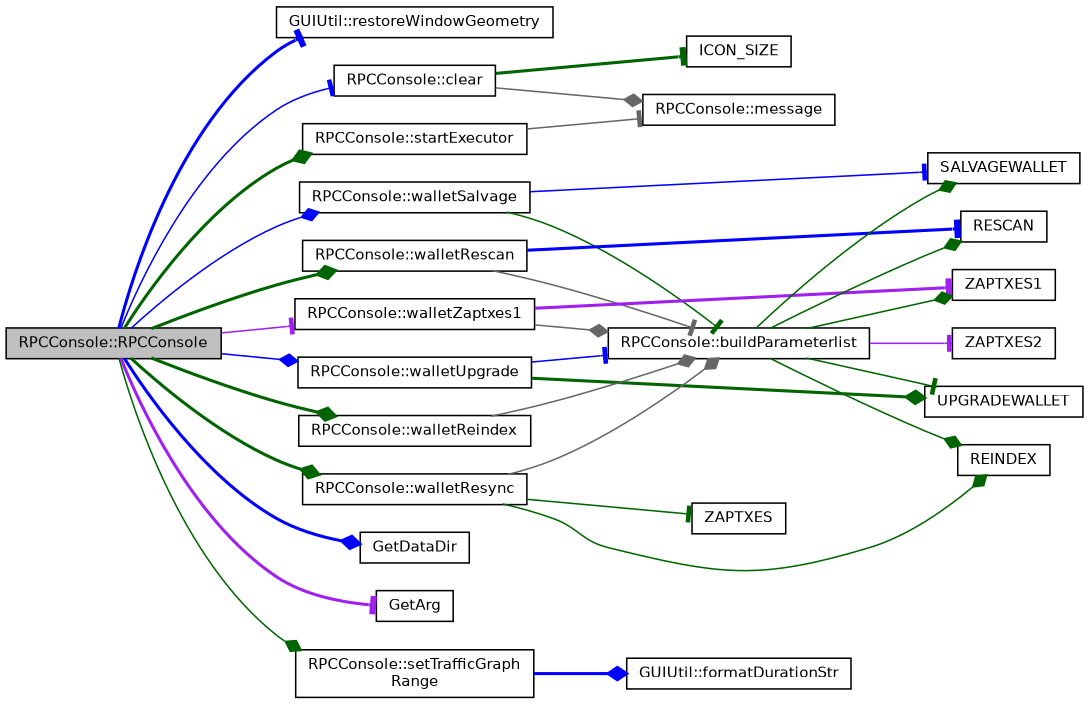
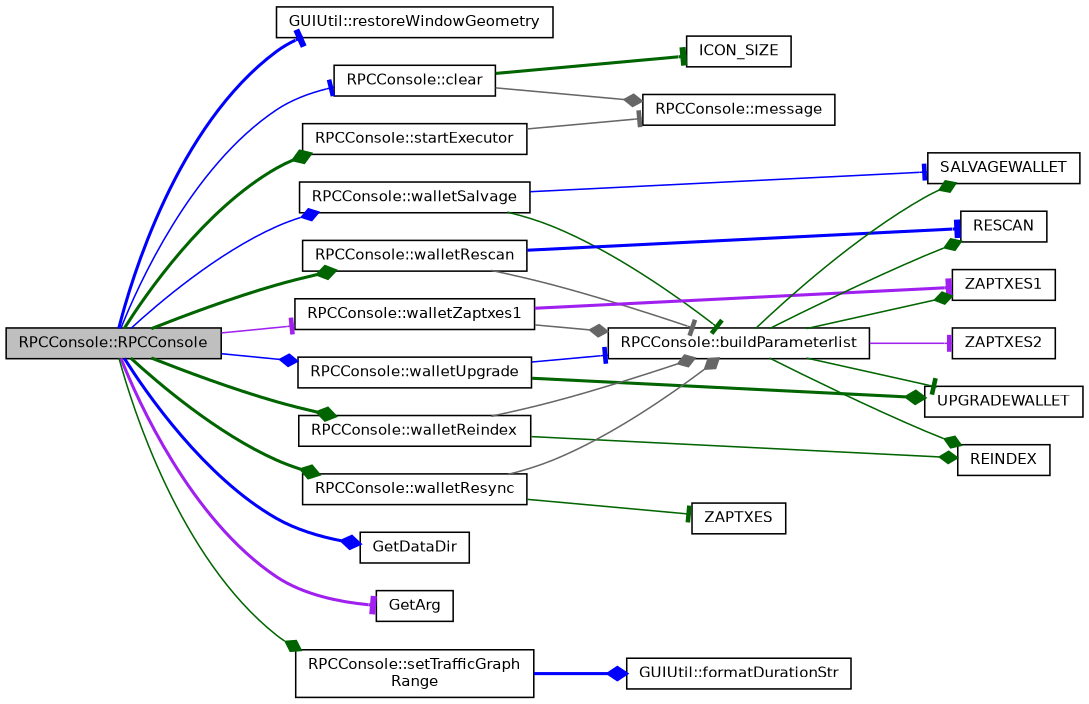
edge "RPCConsole::walletResync" -> "REINDEX": now "RPCConsole::walletReindex" -> "REINDEX"
